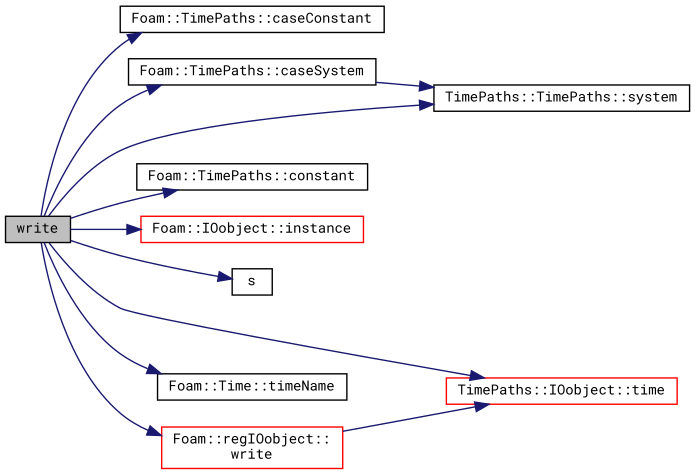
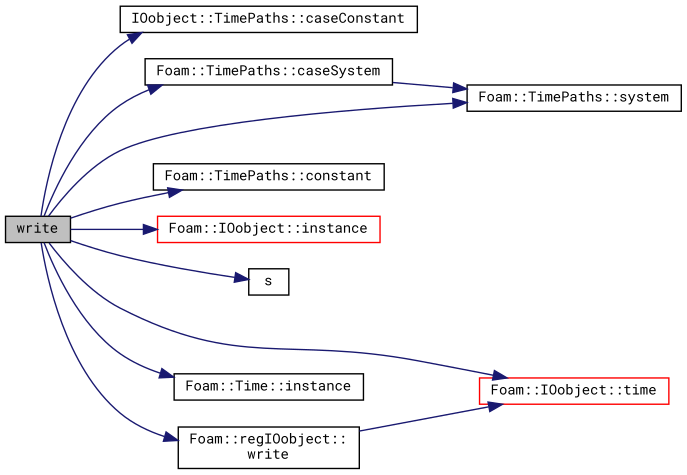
node "Foam::TimePaths::caseConstant": label "Foam::TimePaths::caseConstant" -> "IOobject::TimePaths::caseConstant"
node "TimePaths::TimePaths::system": label "TimePaths::TimePaths::system" -> "Foam::TimePaths::system"
node "Foam::Time::timeName": label "Foam::Time::timeName" -> "Foam::Time::instance"
node "TimePaths::IOobject::time": label "TimePaths::IOobject::time" -> "Foam::IOobject::time"
node "Foam::regIOobject:: write": color red -> black
